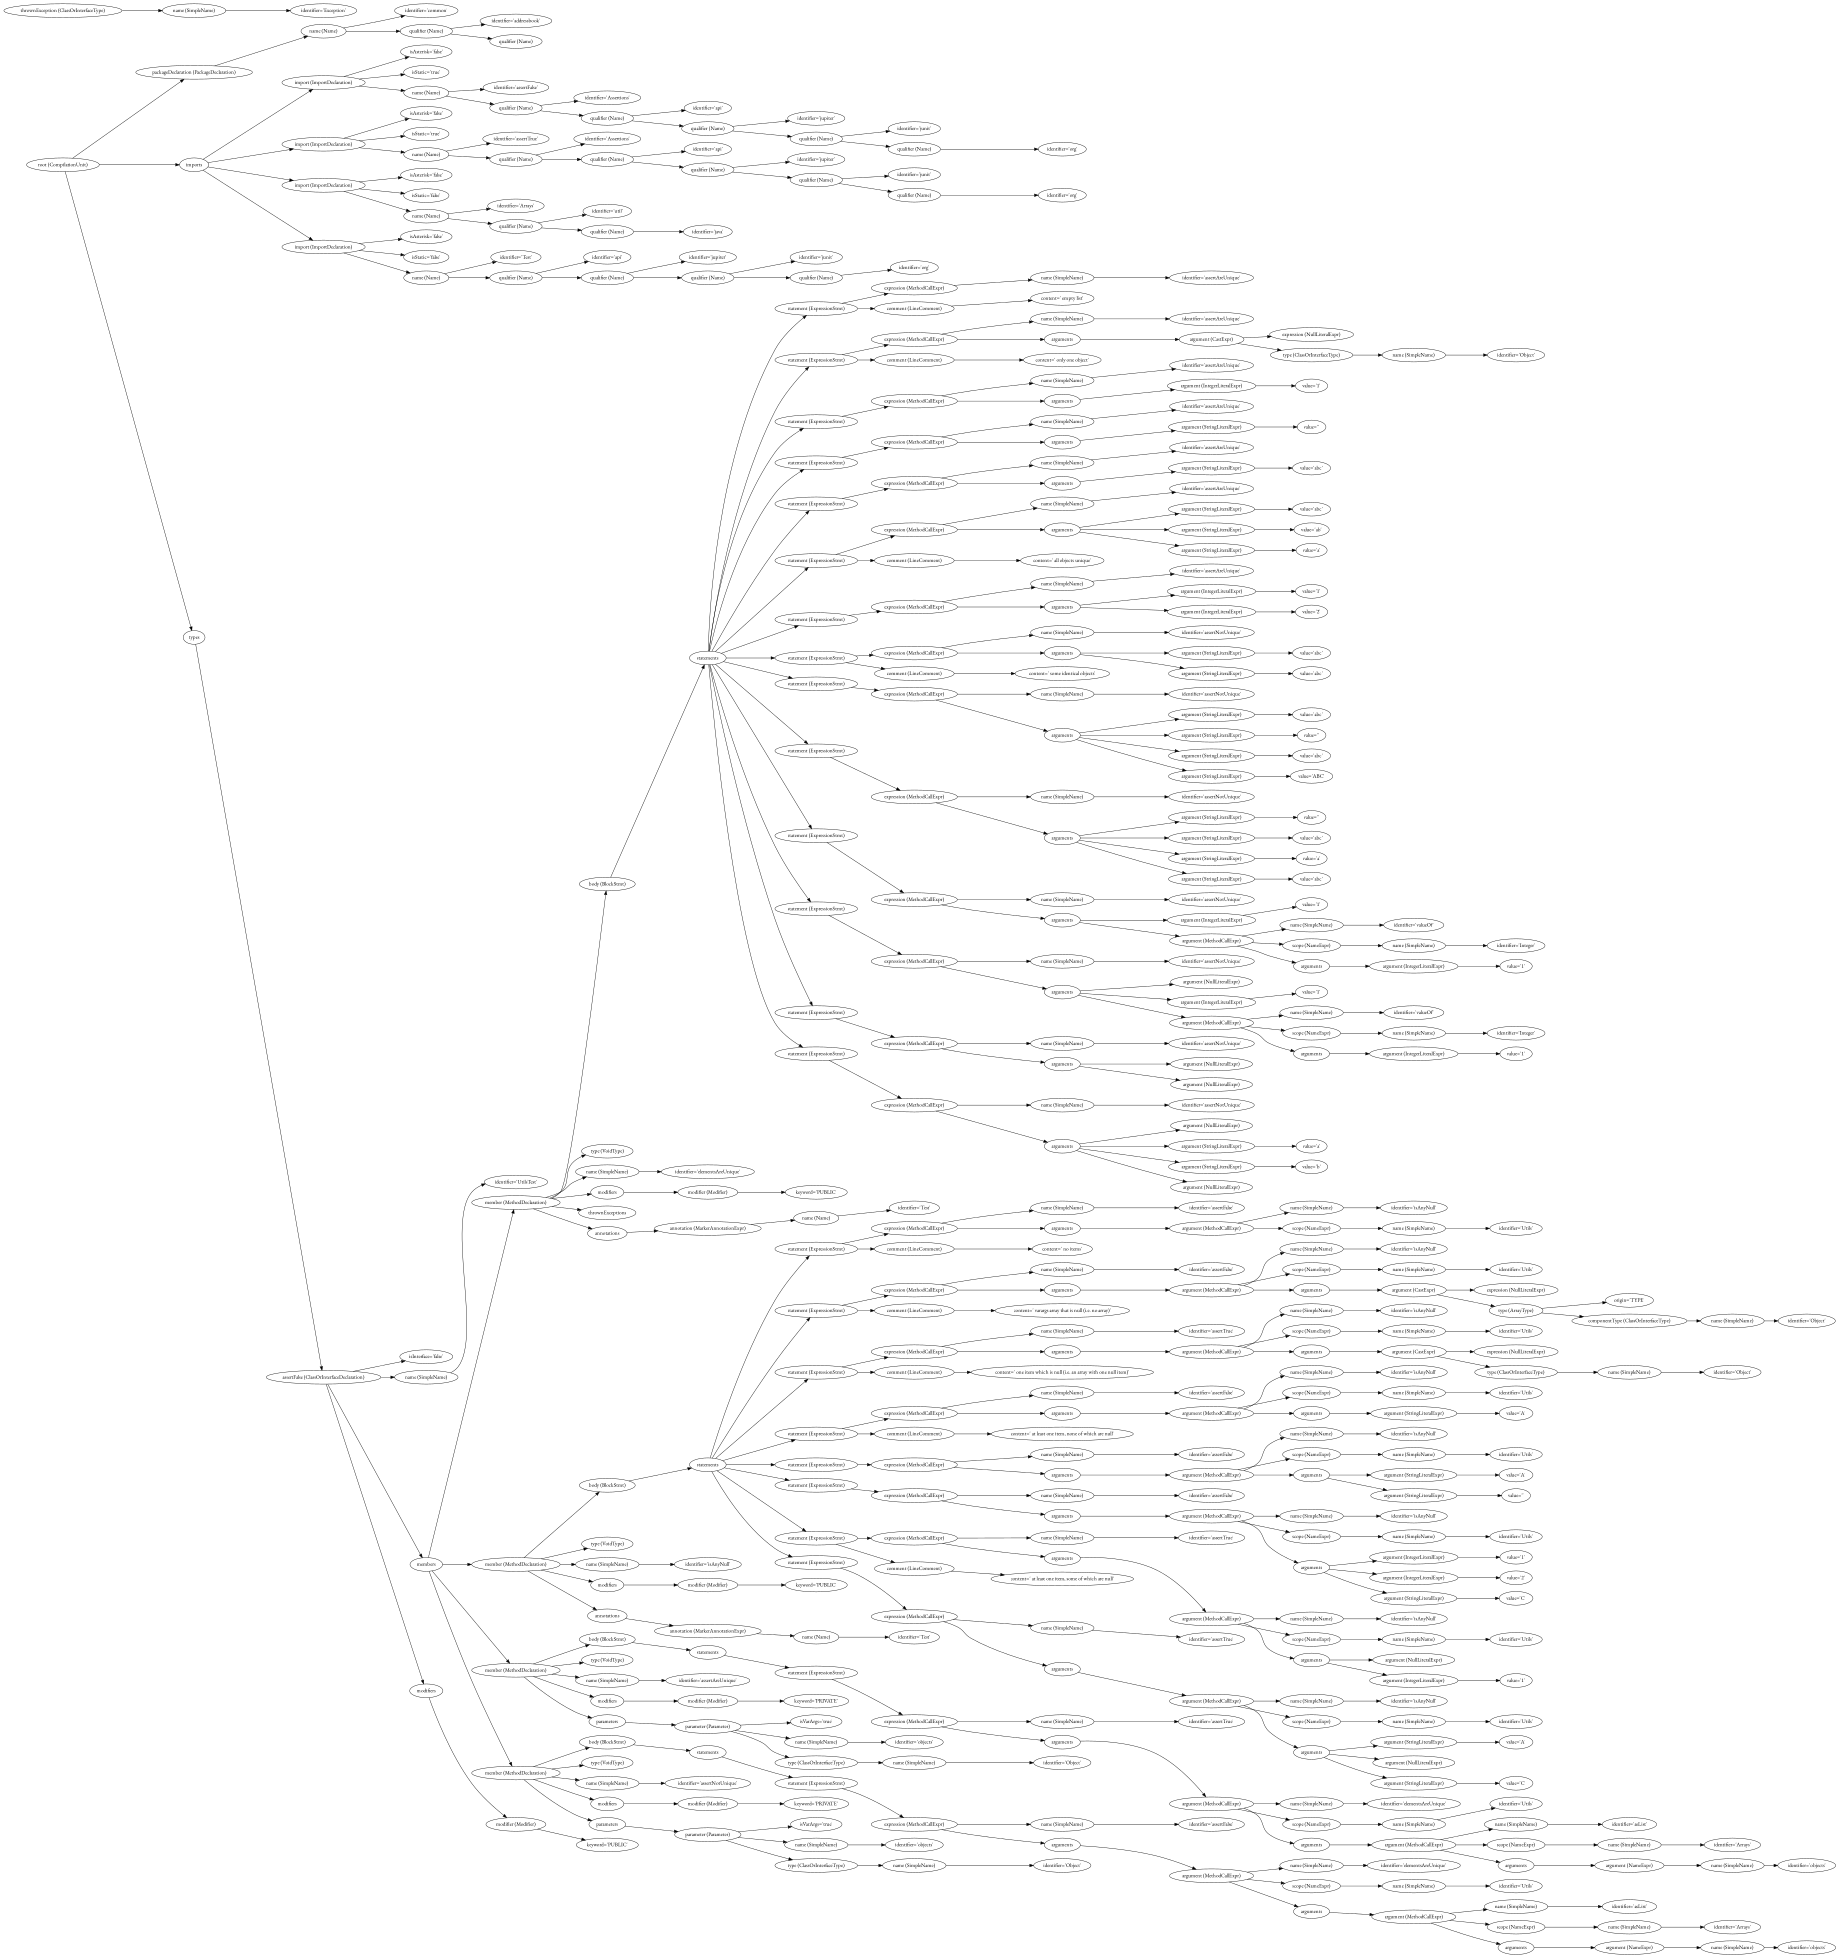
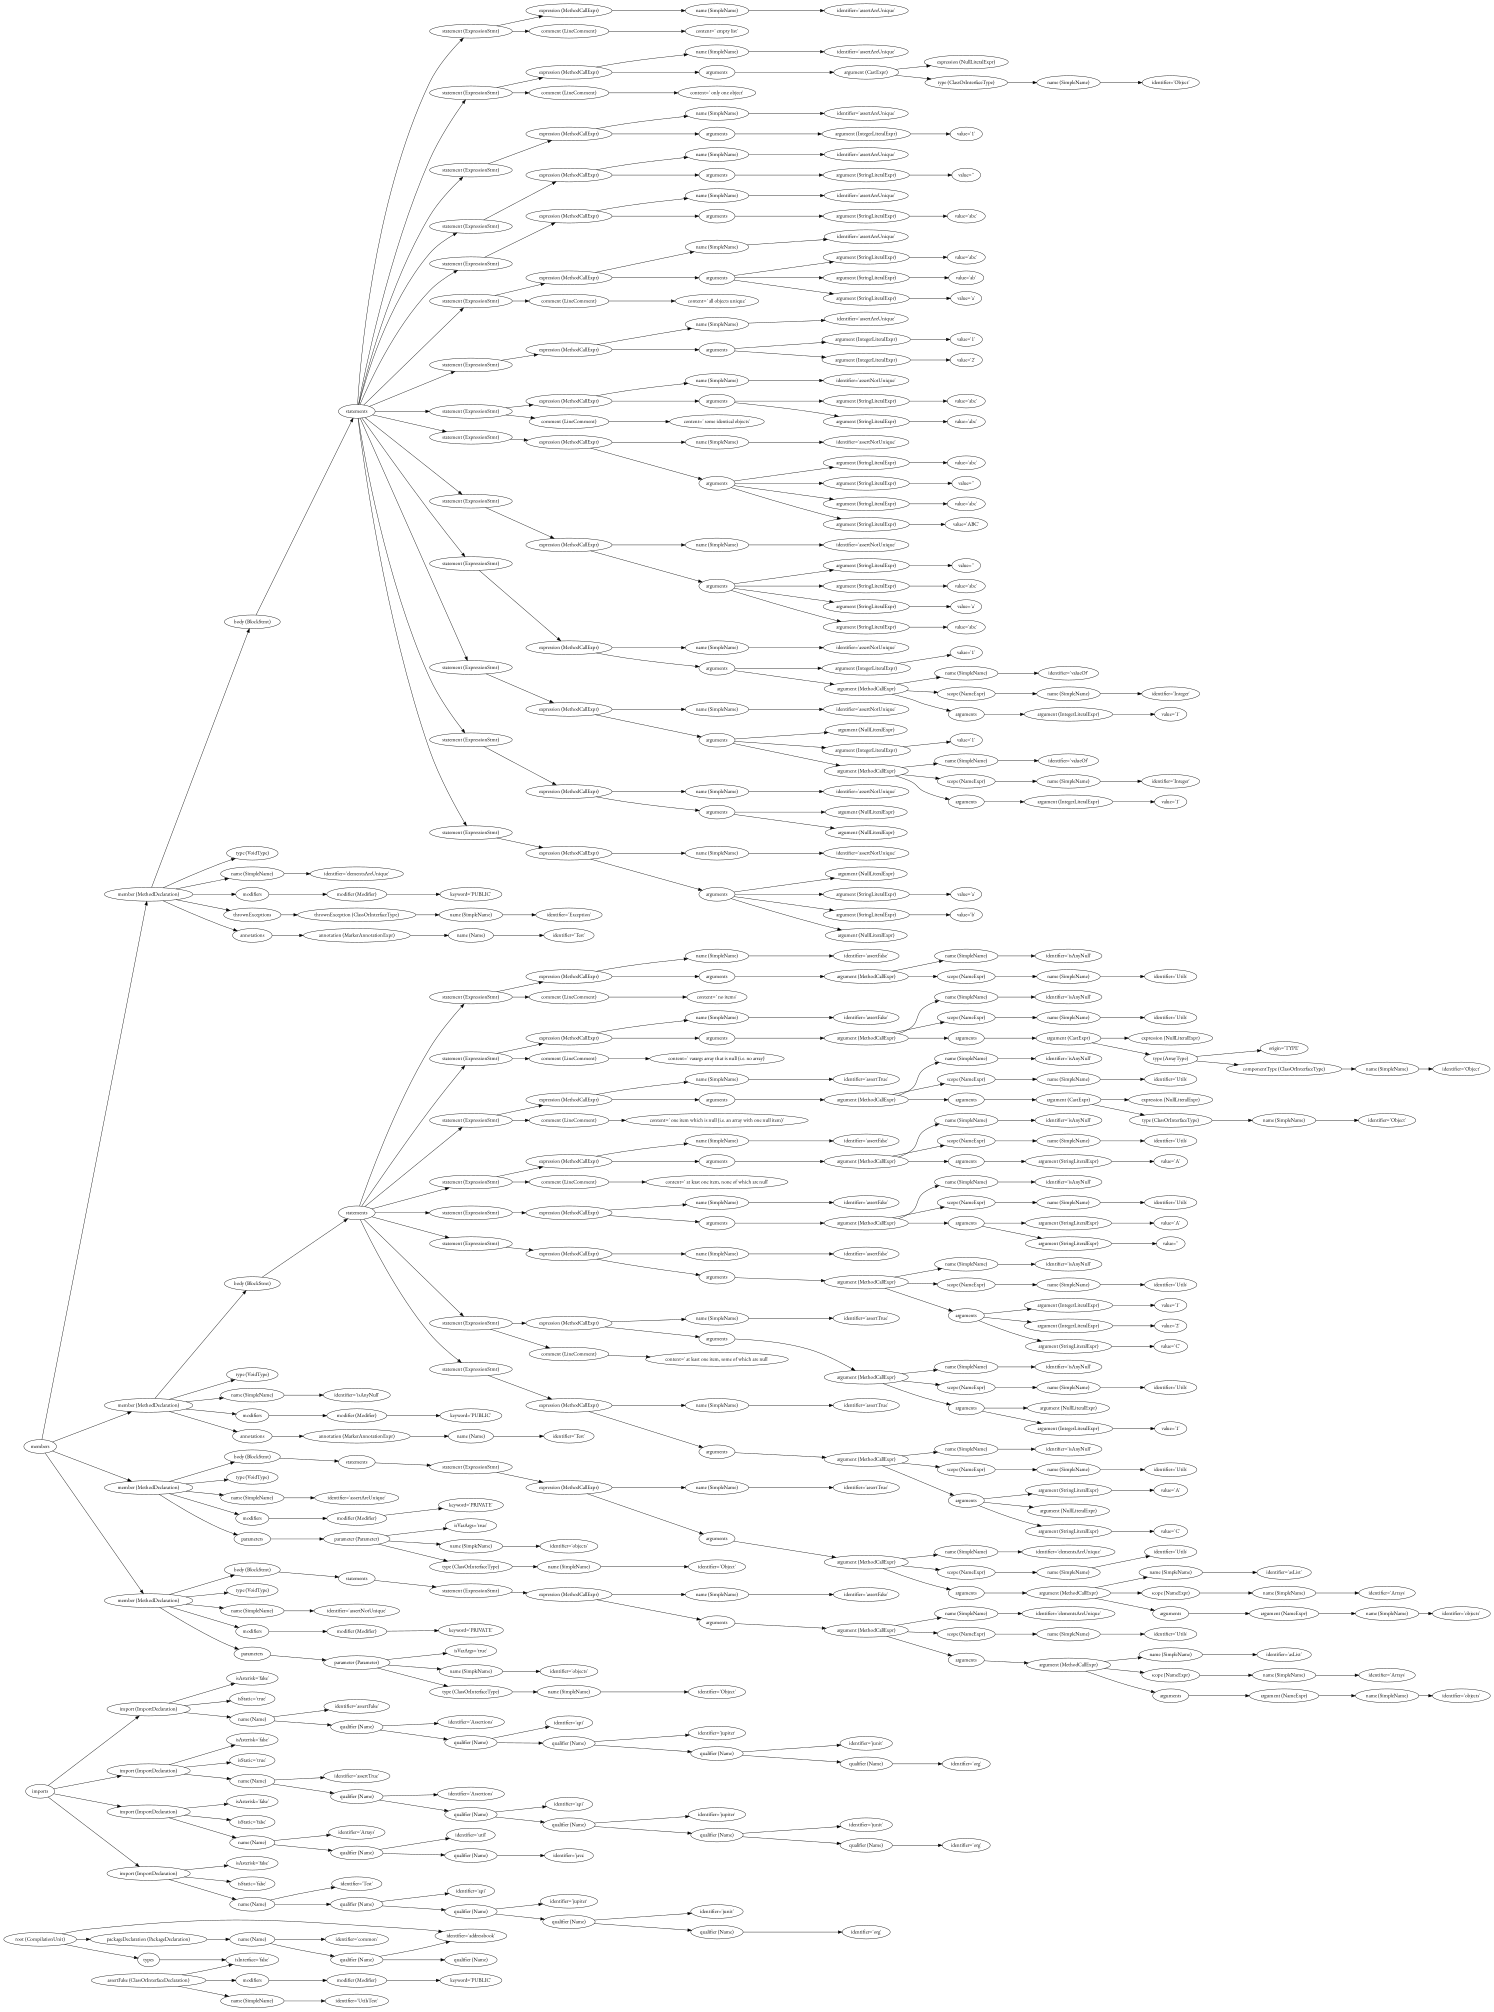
edge "root (CompilationUnit)" -> "imports": now "root (CompilationUnit)" -> "identifier='addressbook'"
edge "thrownExceptions" -> "thrownException (ClassOrInterfaceType)": added
edge "types" -> "assertFalse (ClassOrInterfaceDeclaration)": now "types" -> "isInterface='false'"
edge "assertFalse (ClassOrInterfaceDeclaration)" -> "members": removed
